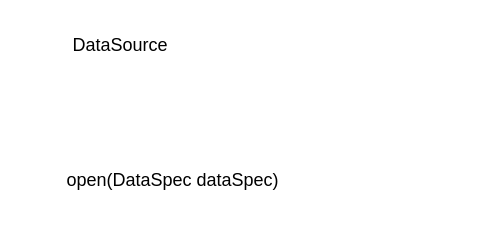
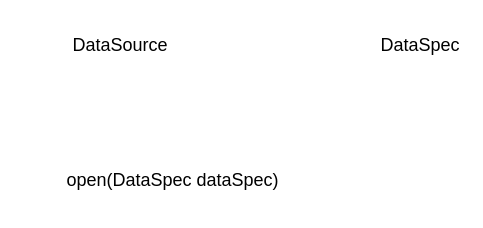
node "DataSpec": added
